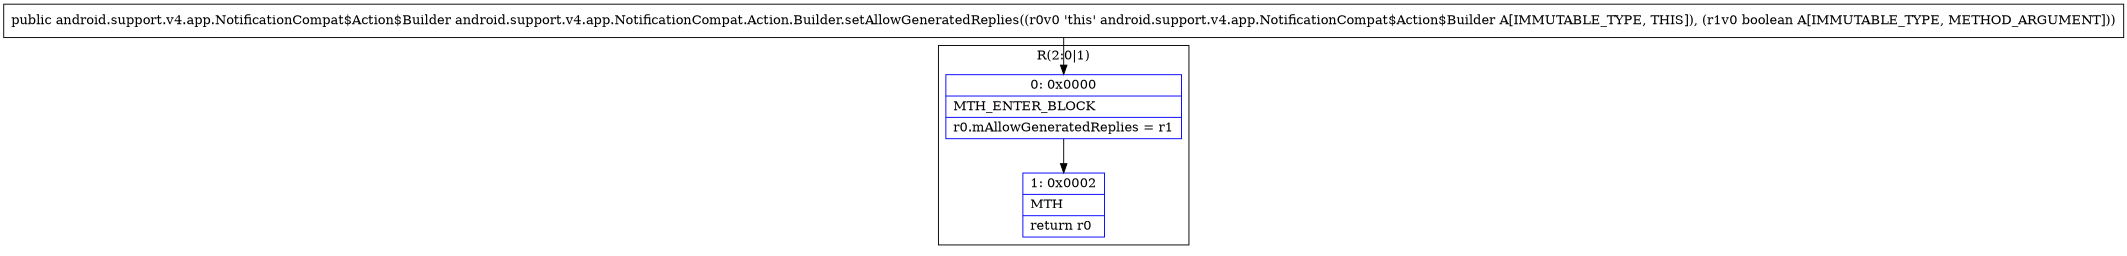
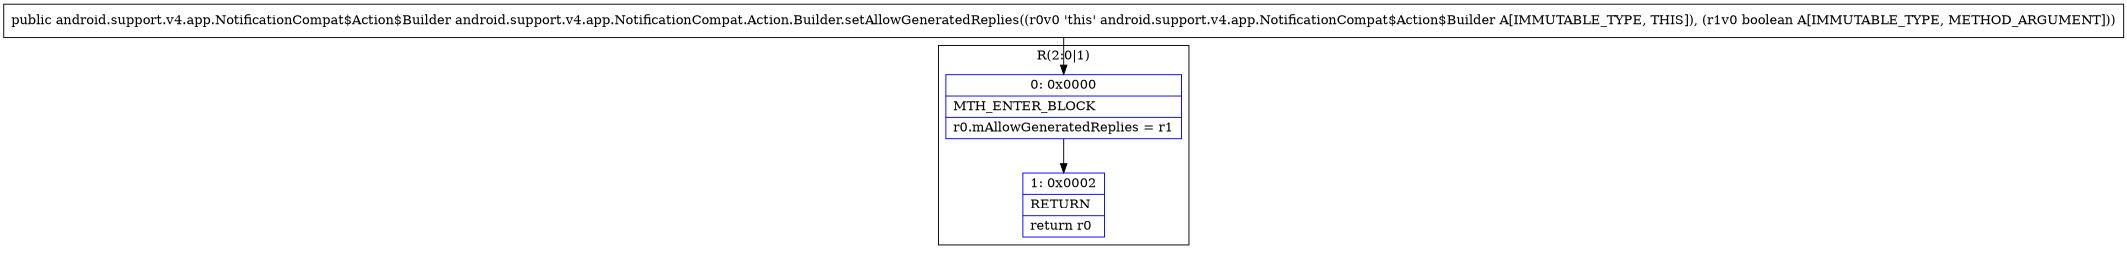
node "1: 0x0002": text "MTH" -> "RETURN"
